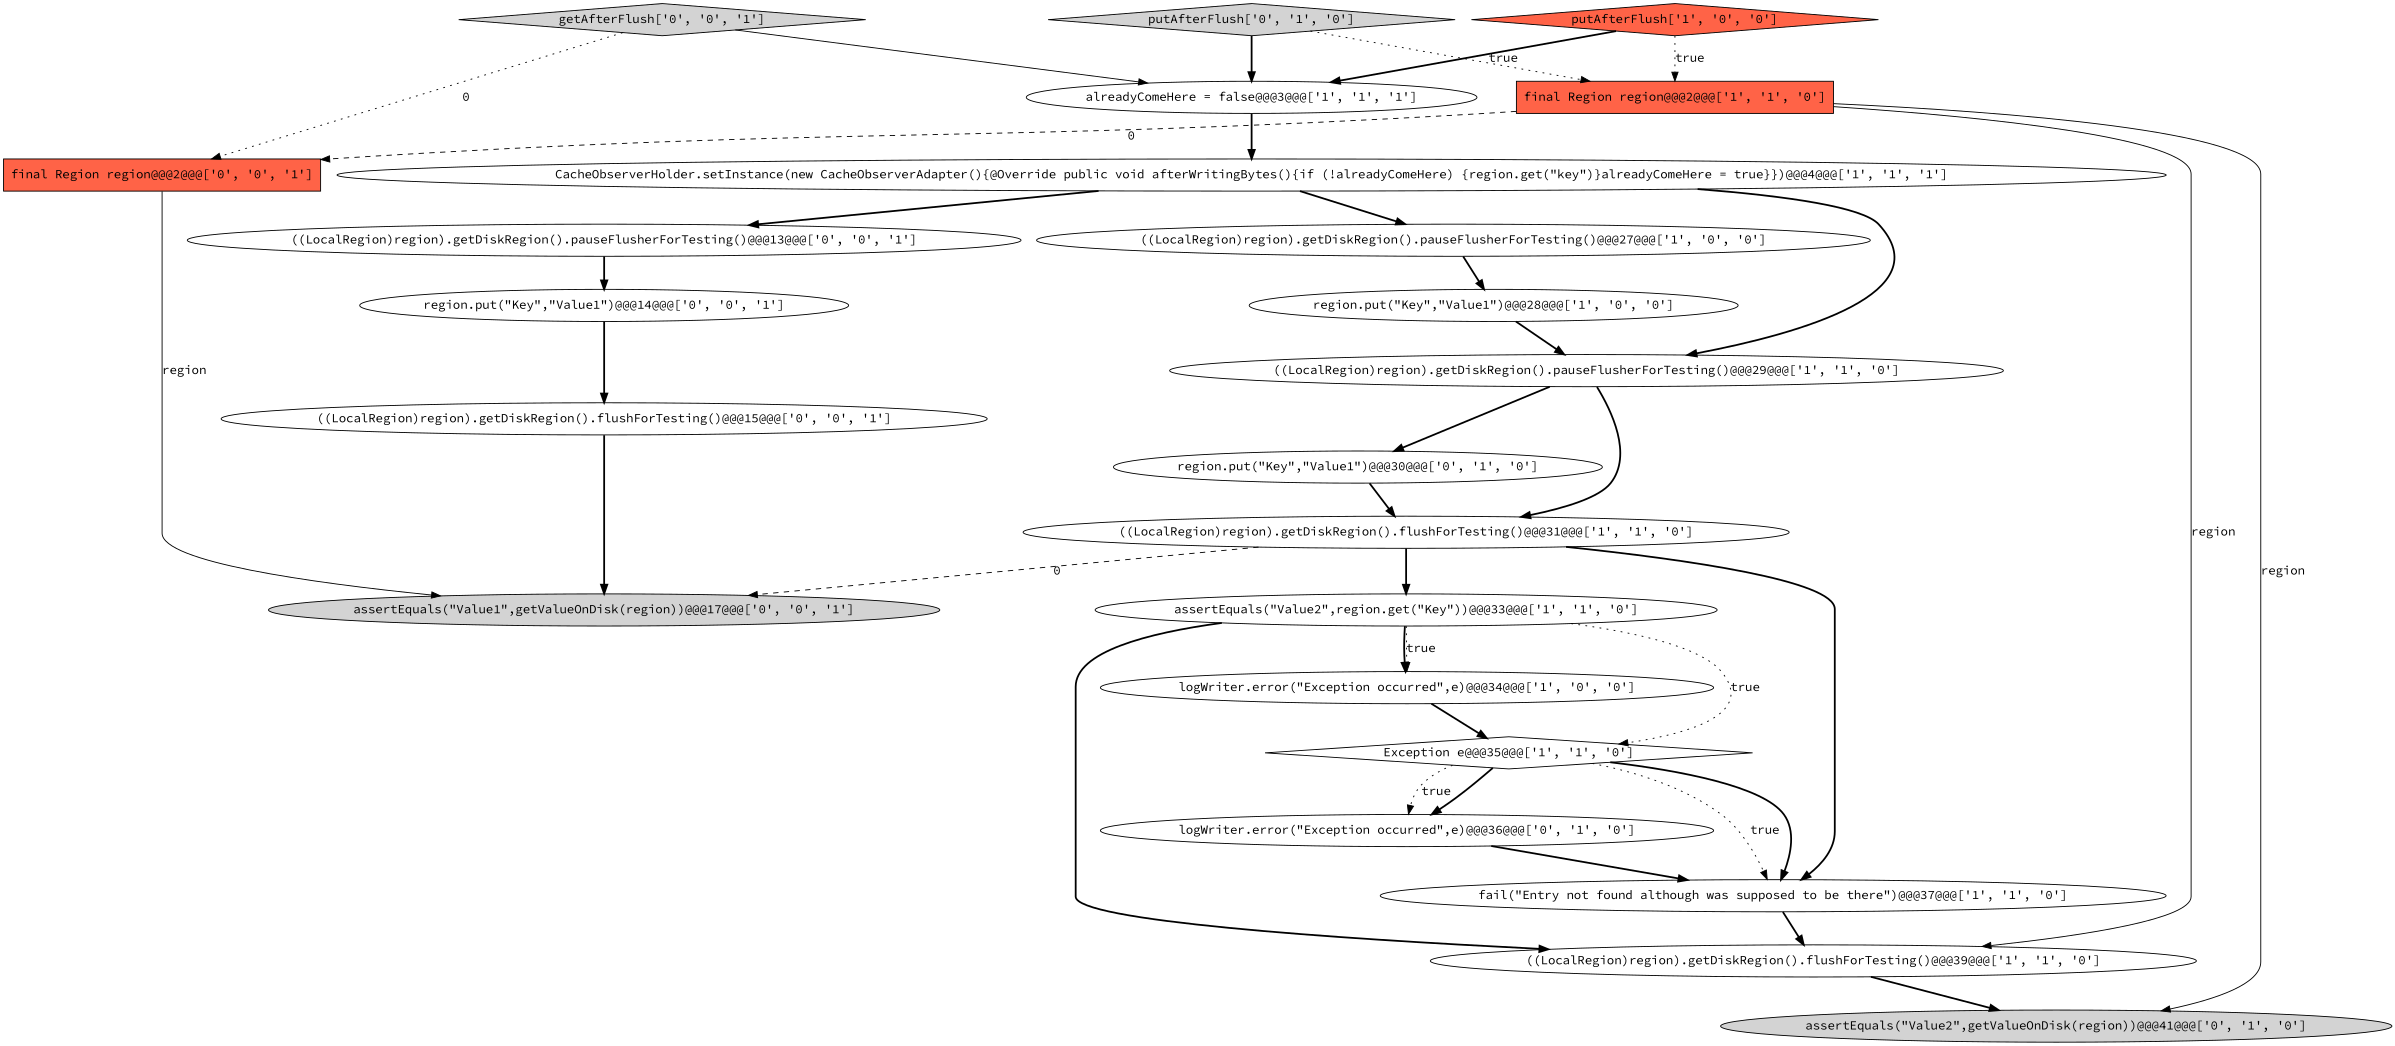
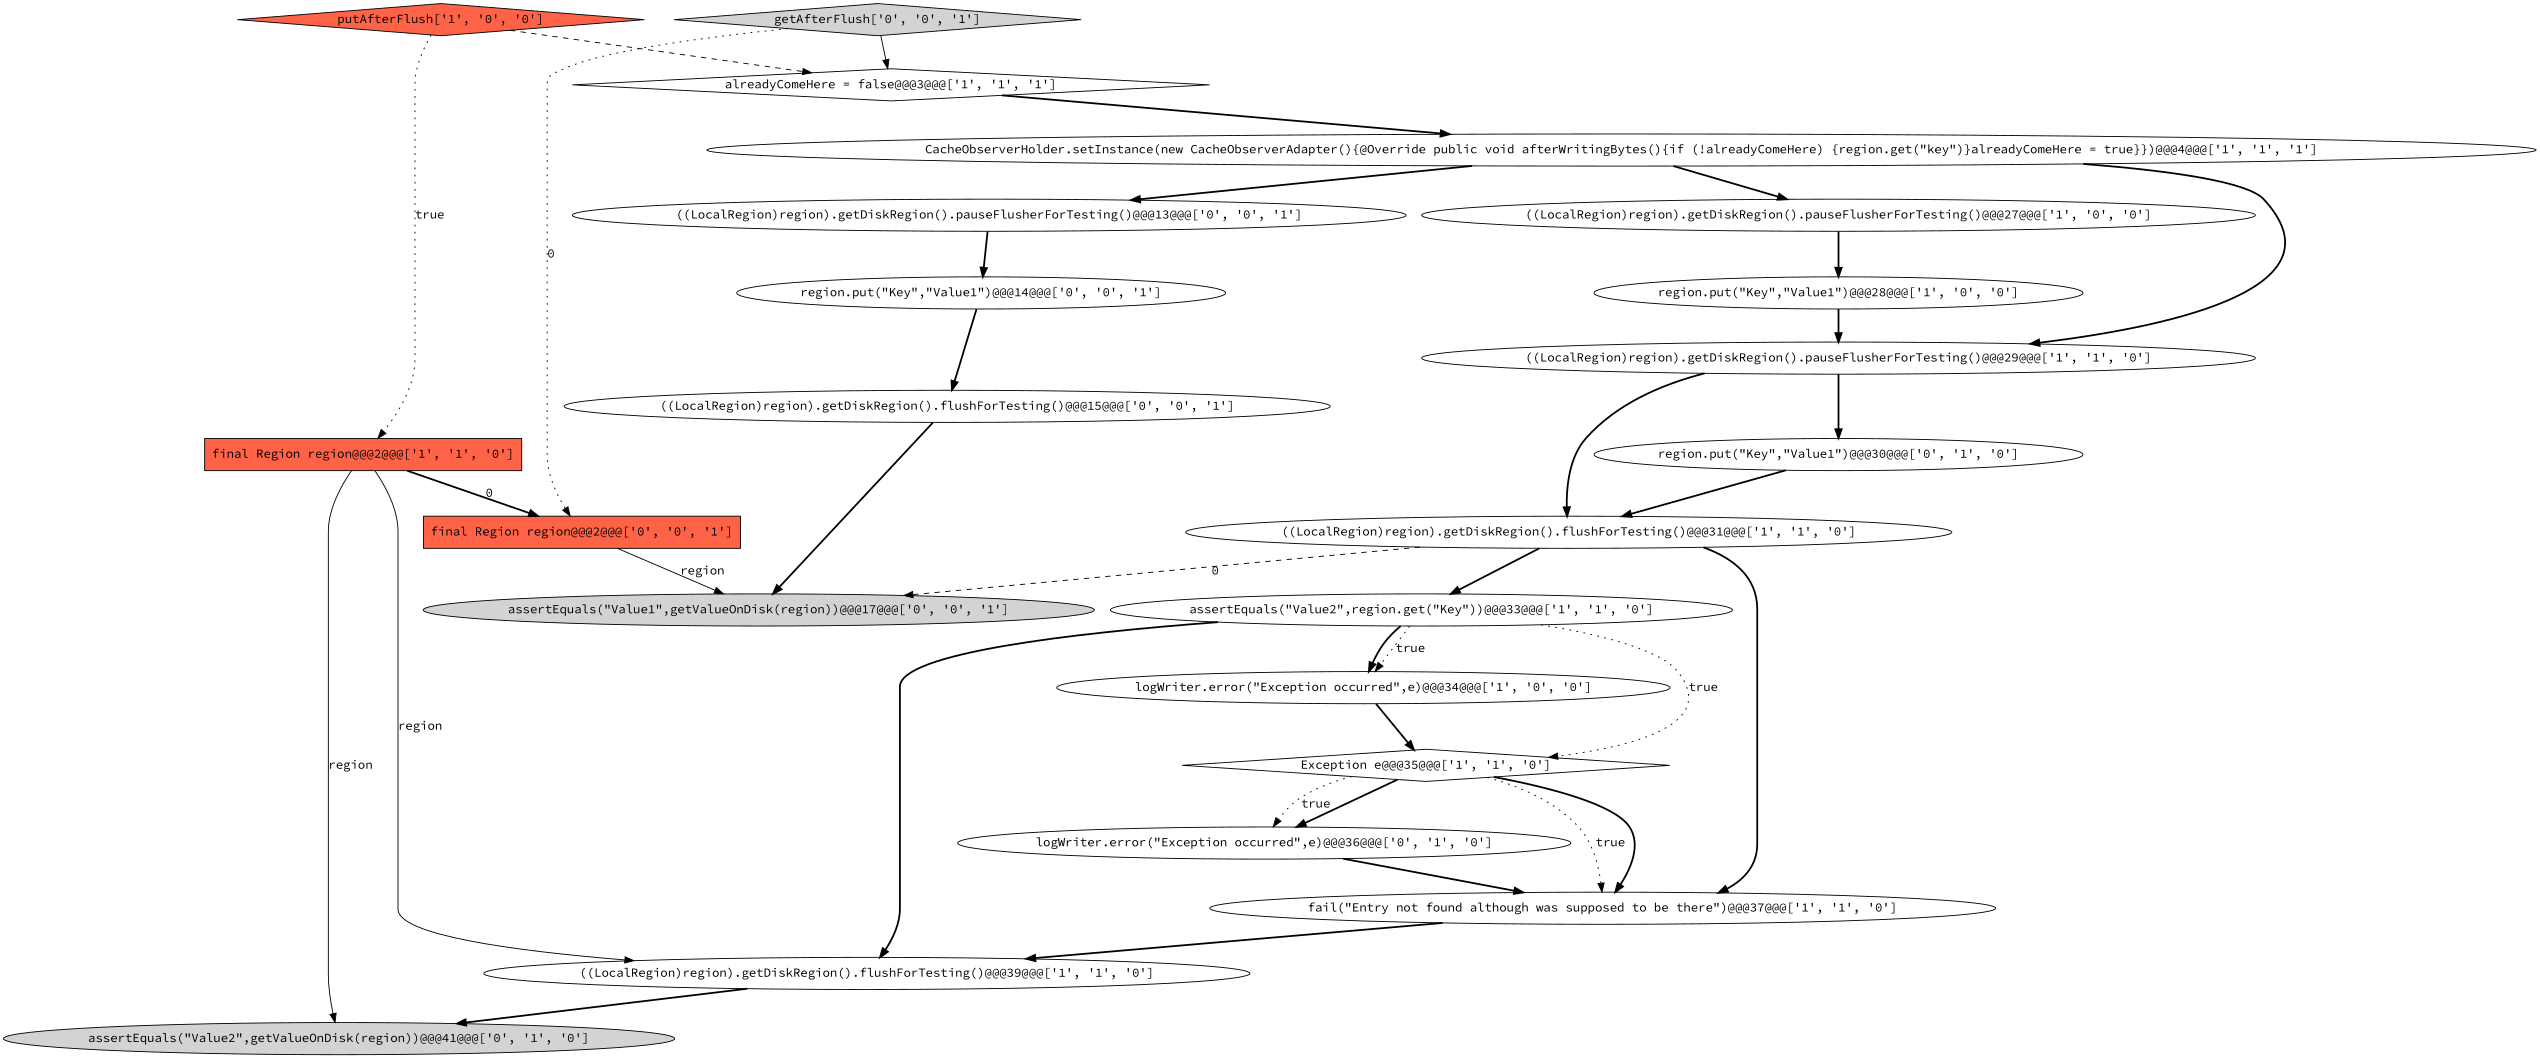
node "putAfterFlush['0', '1', '0']": removed
edge "putAfterFlush['1', '0', '0']" -> "alreadyComeHere = false@@@3@@@['1', '1', '1']": style bold -> dashed
node "alreadyComeHere = false@@@3@@@['1', '1', '1']": shape ellipse -> diamond
edge "final Region region@@@2@@@['1', '1', '0']" -> "final Region region@@@2@@@['0', '0', '1']": style dashed -> bold
